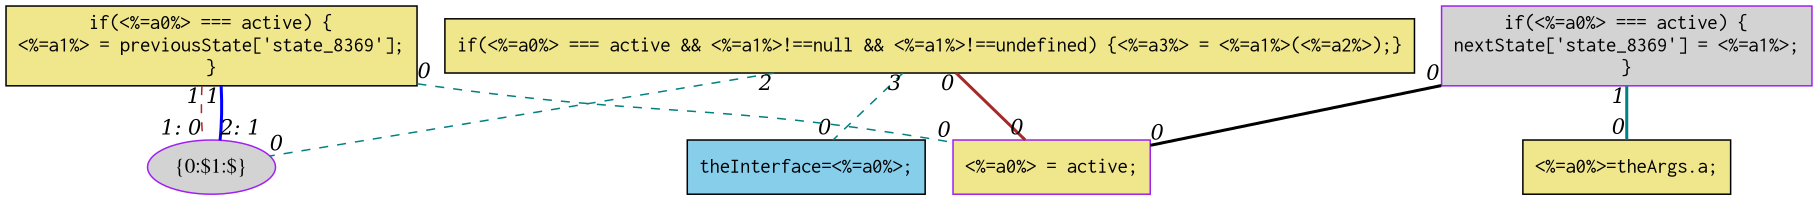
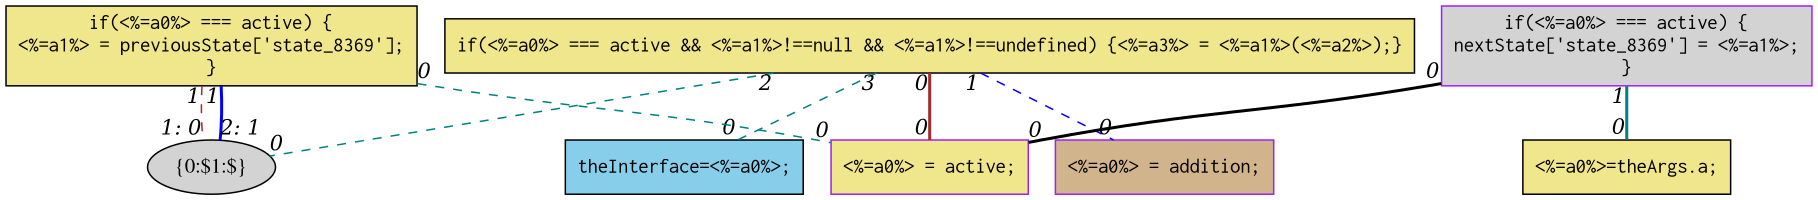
node "{0:$1:$}": color purple -> black
node "<%=a0%> = addition;": added
